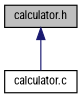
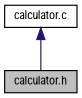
edge "calculator.c" -> "calculator.h": reversed
